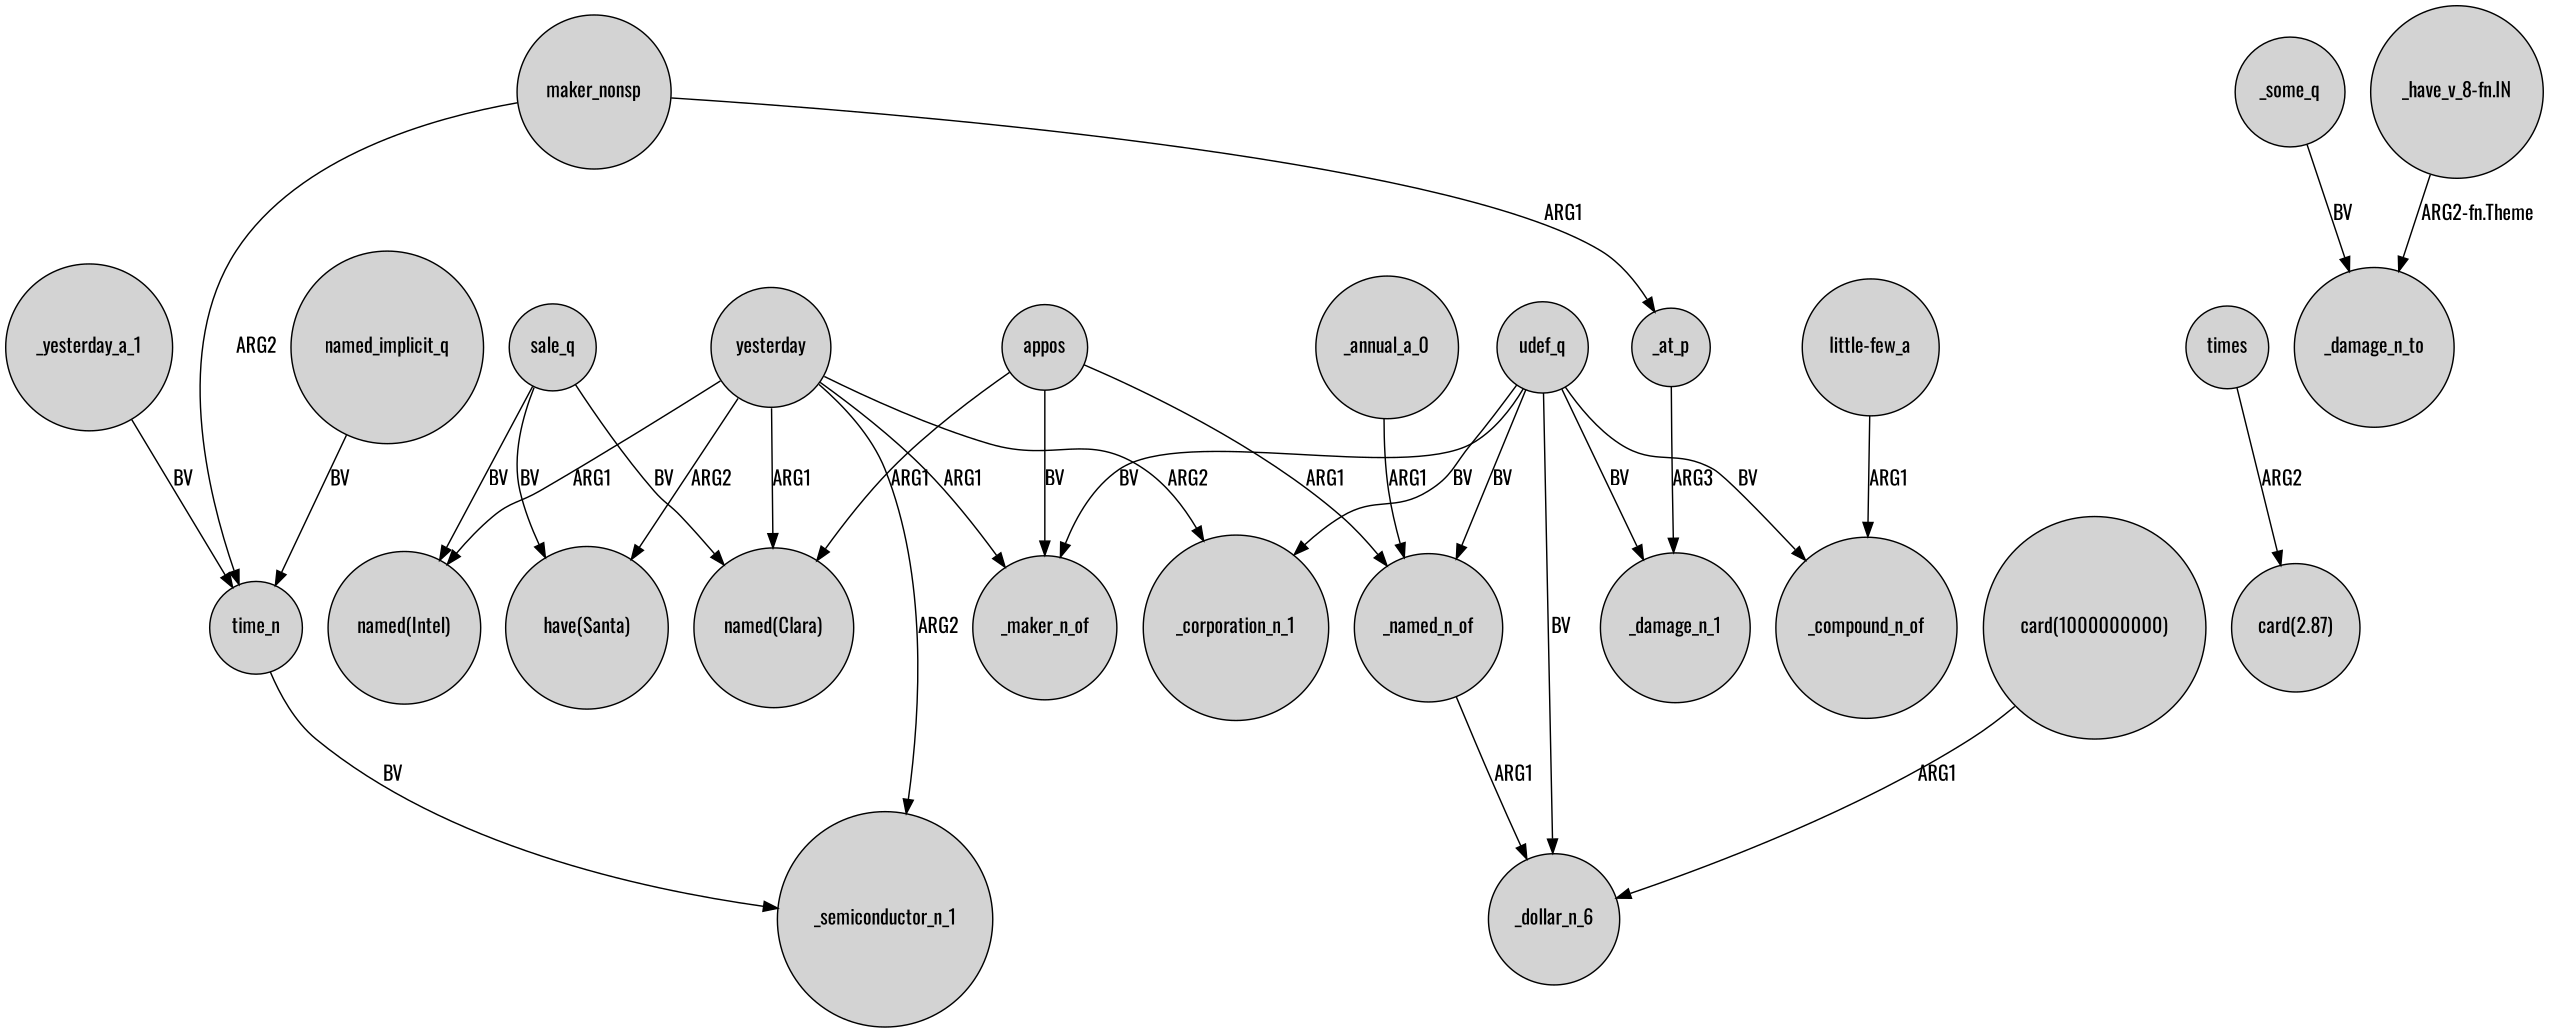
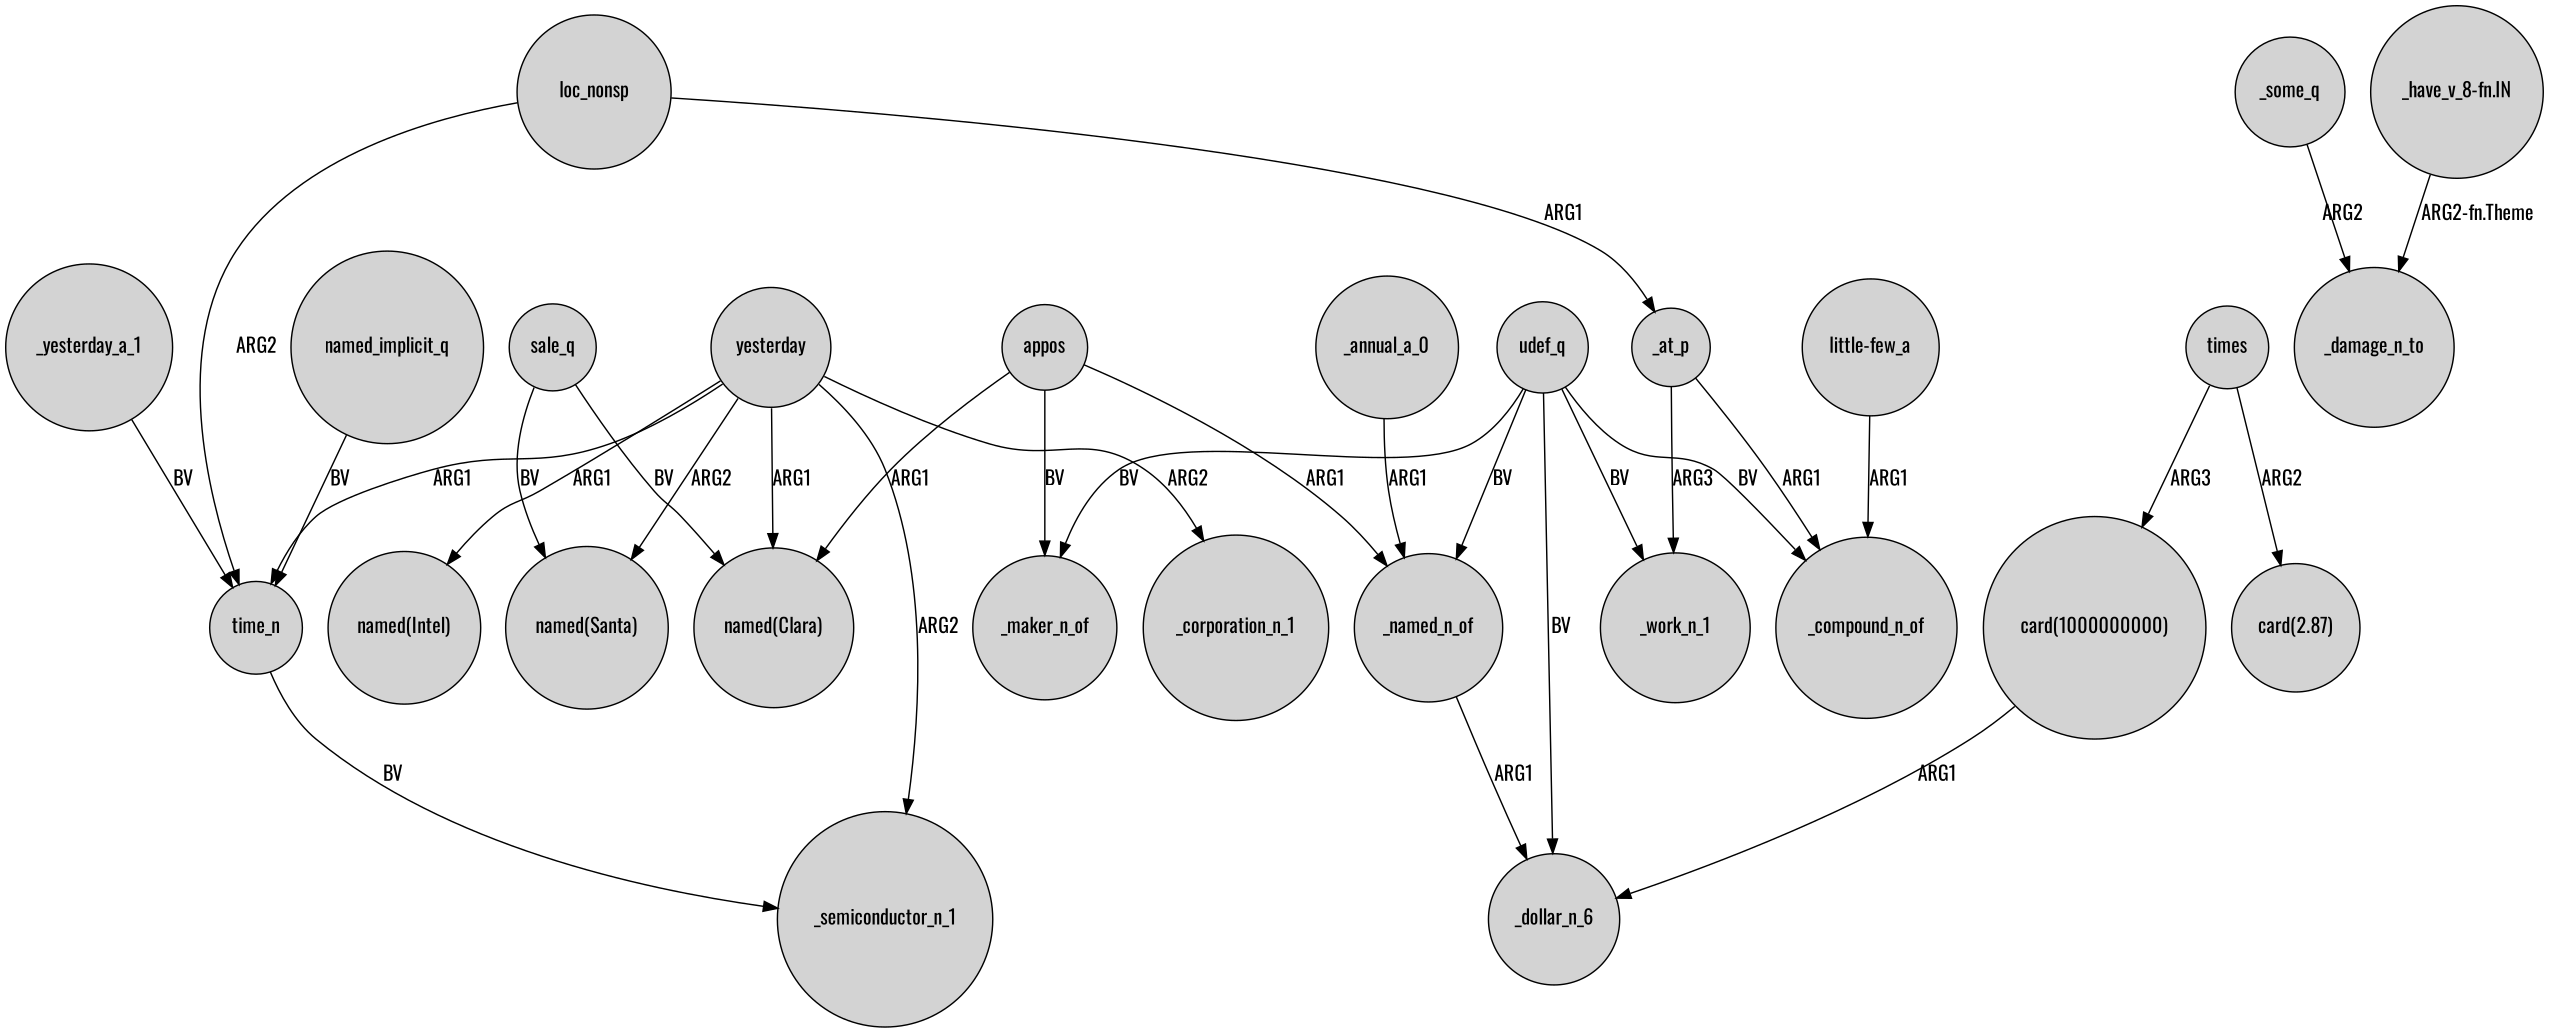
node "maker_nonsp": label "maker_nonsp" -> "loc_nonsp"
edge "_some_q" -> "_damage_n_to": label "BV" -> "ARG2"
edge "times" -> "card(1000000000)": added, label "ARG3"
edge "_at_p" -> "_compound_n_of": added, label "ARG1"
edge "yesterday" -> "_maker_n_of": now "yesterday" -> "time_n"
edge "sale_q" -> "named(Intel)": removed, label "BV"
edge "udef_q" -> "_corporation_n_1": removed, label "BV"
node "have(Santa)": label "have(Santa)" -> "named(Santa)"
node "_damage_n_1": label "_damage_n_1" -> "_work_n_1"
